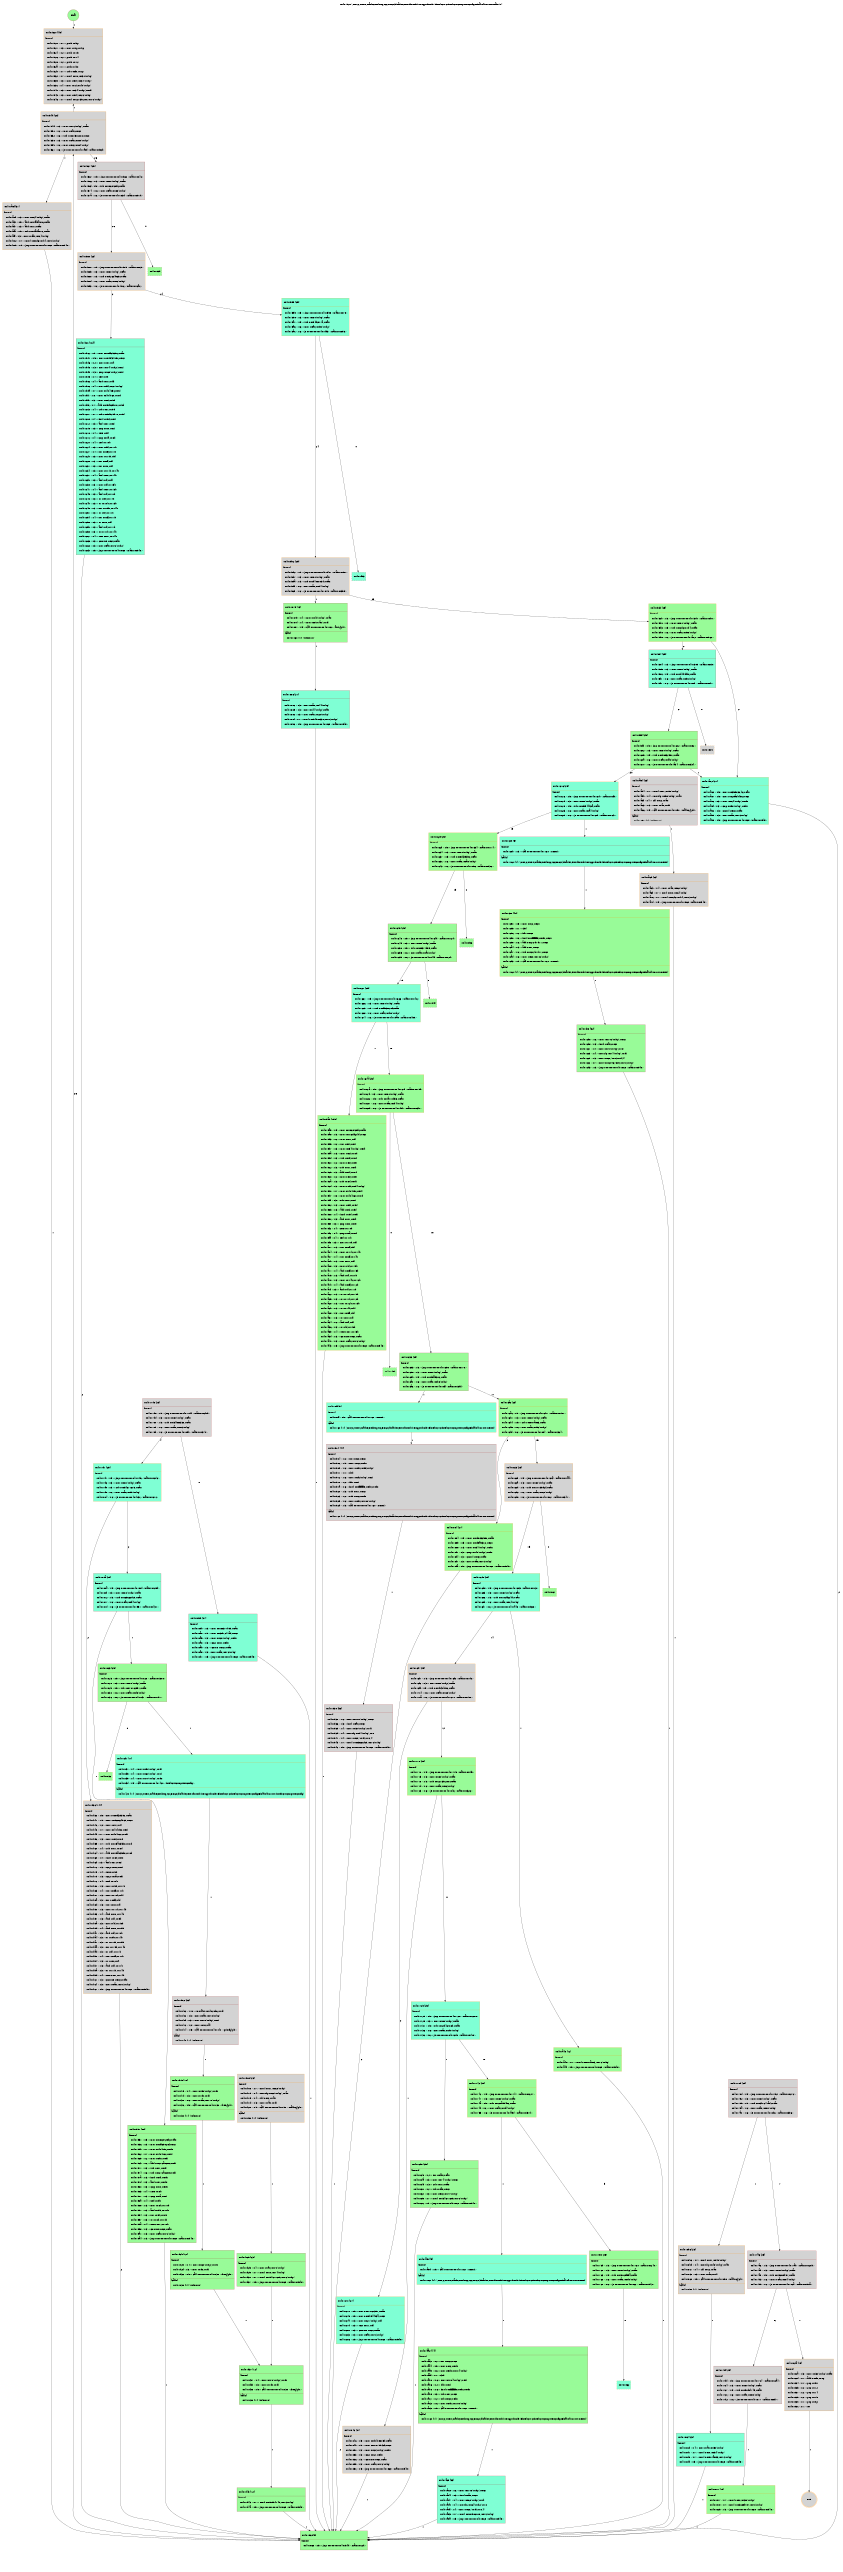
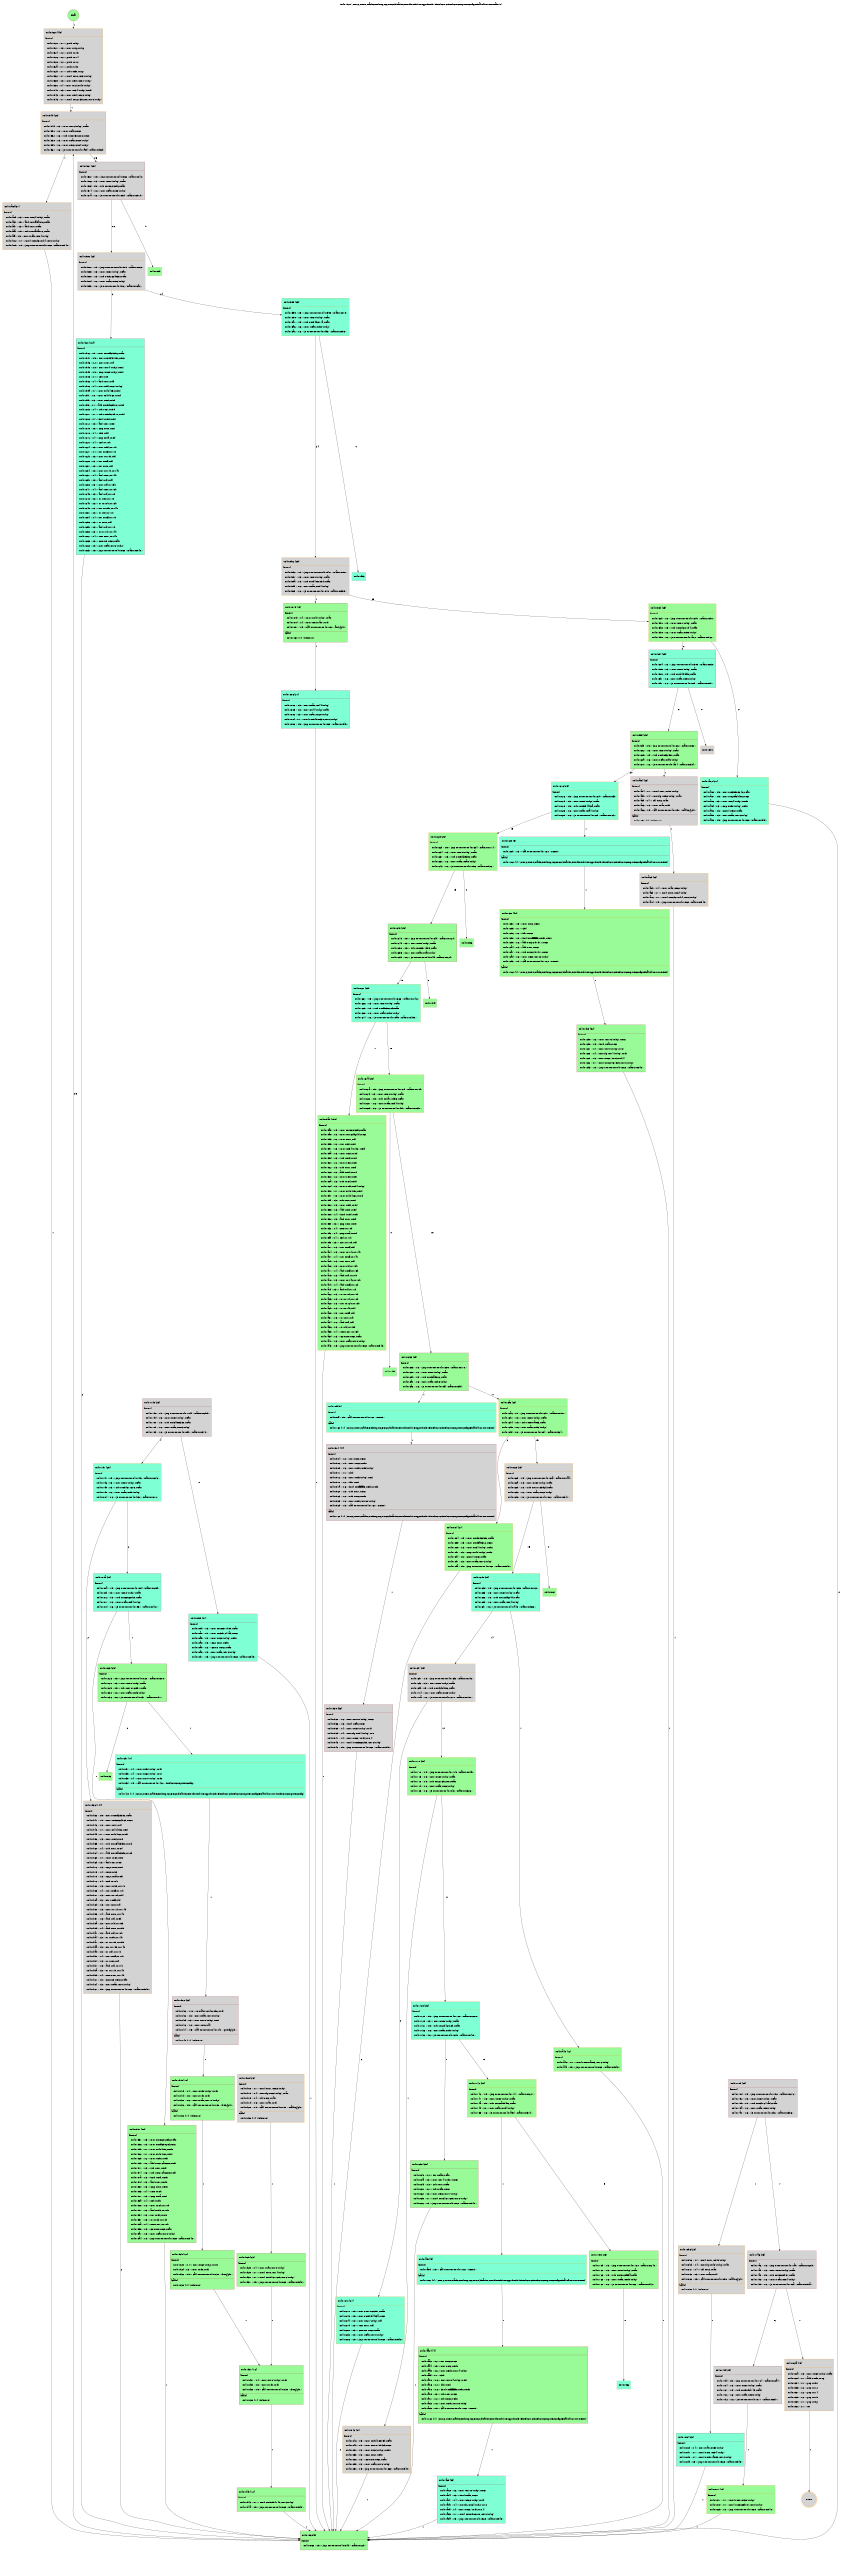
edge "0x40154d [26]" -> "0x401520 [45]": reversed
edge "0x4015fd [25]" -> "0x401a82 [27]": now "0x4015fd [25]" -> "0x401a54 [23]"
node "Exit": label "Exit" -> "Users"
